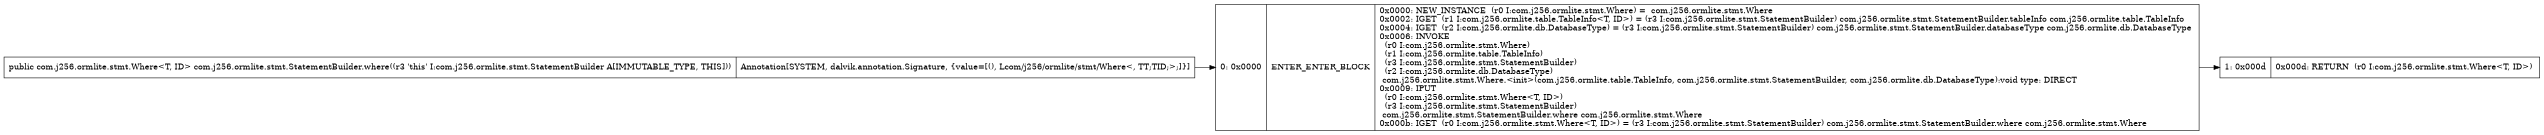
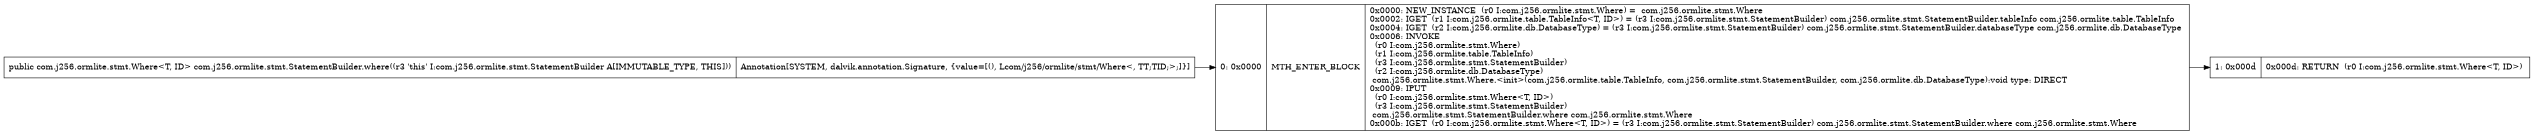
node "0: 0x0000": text "ENTER_ENTER_BLOCK" -> "MTH_ENTER_BLOCK"
